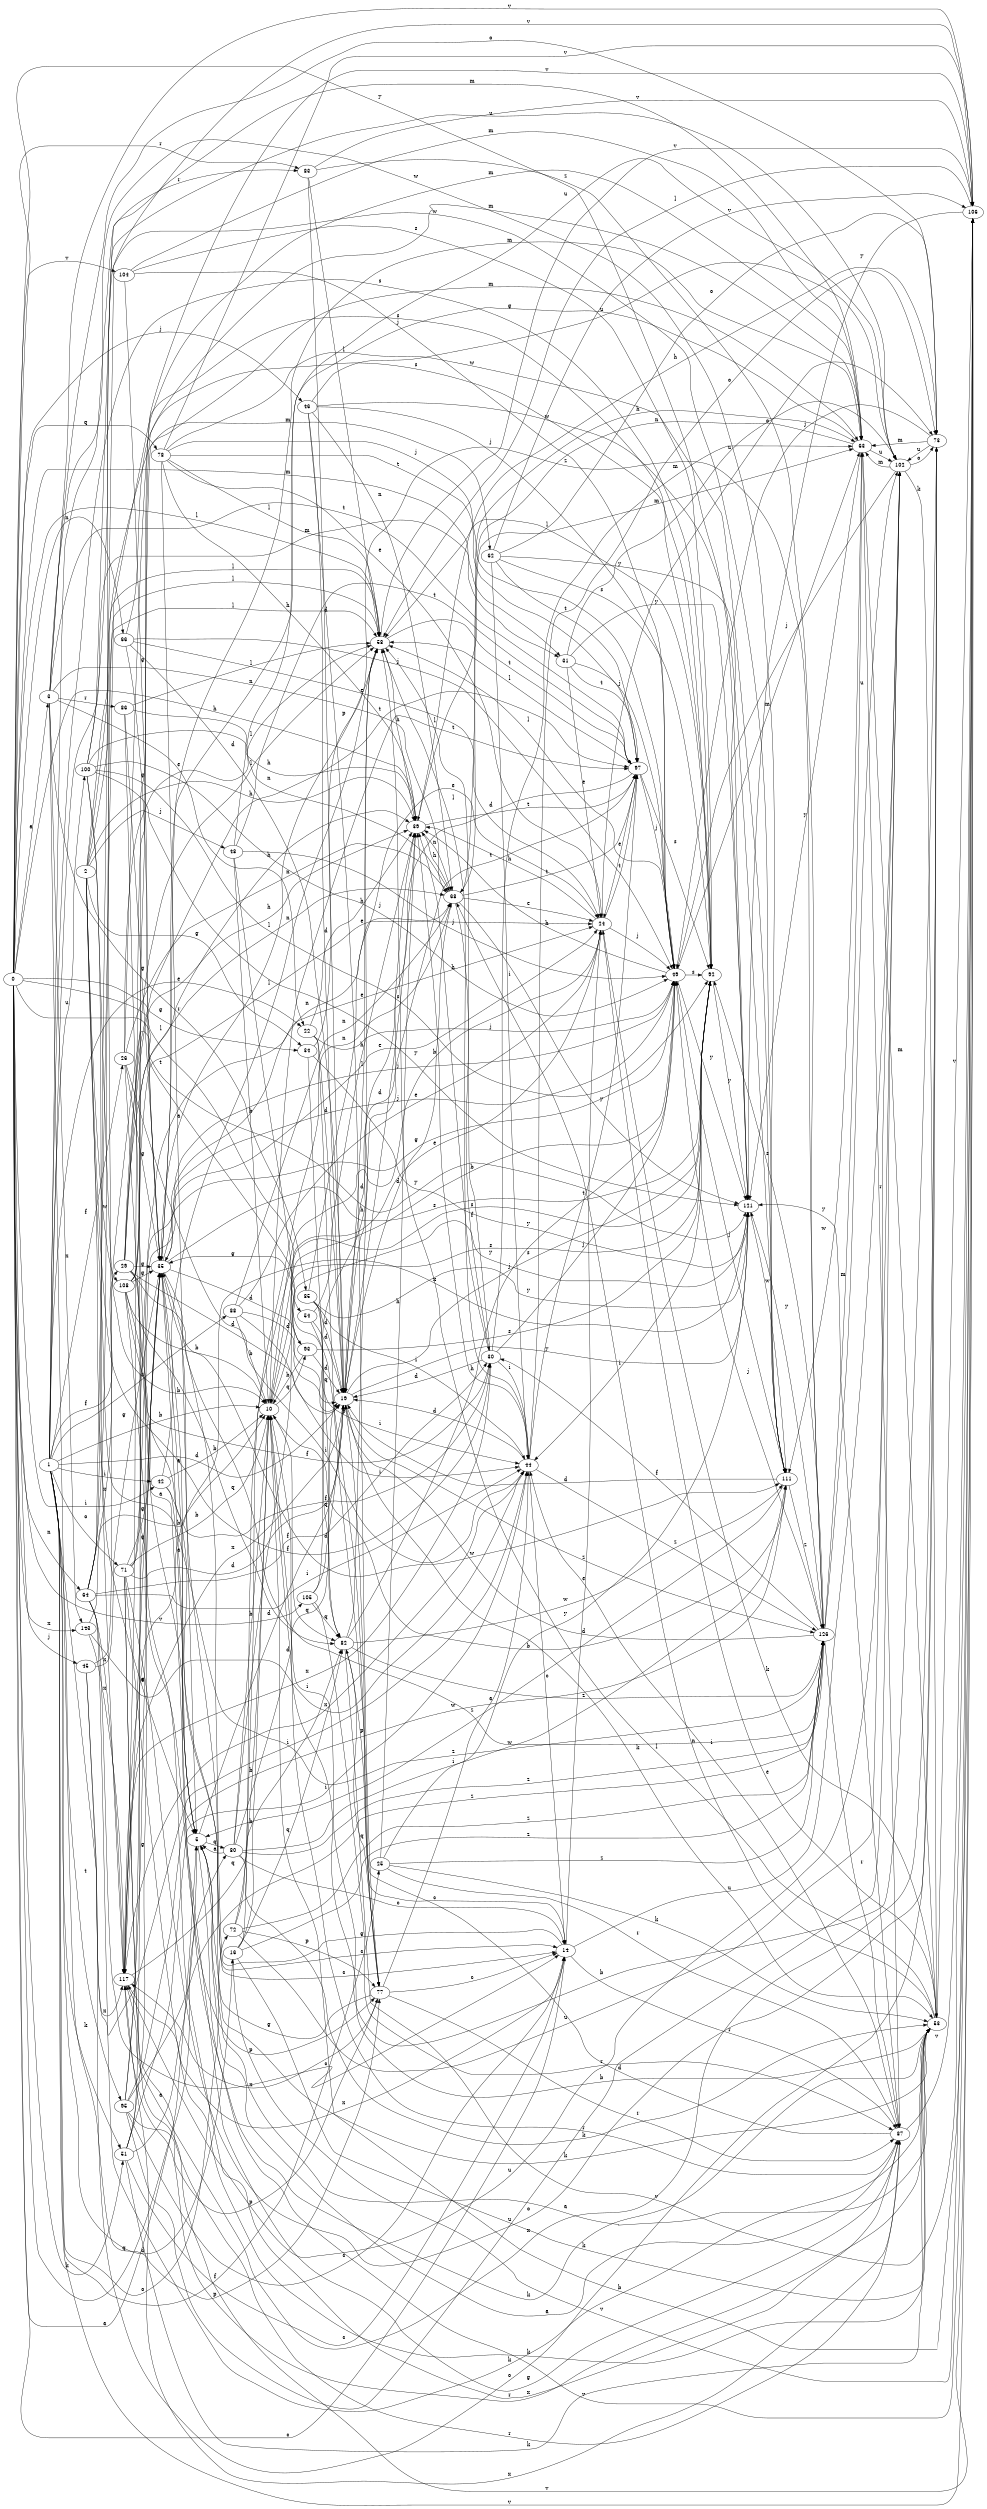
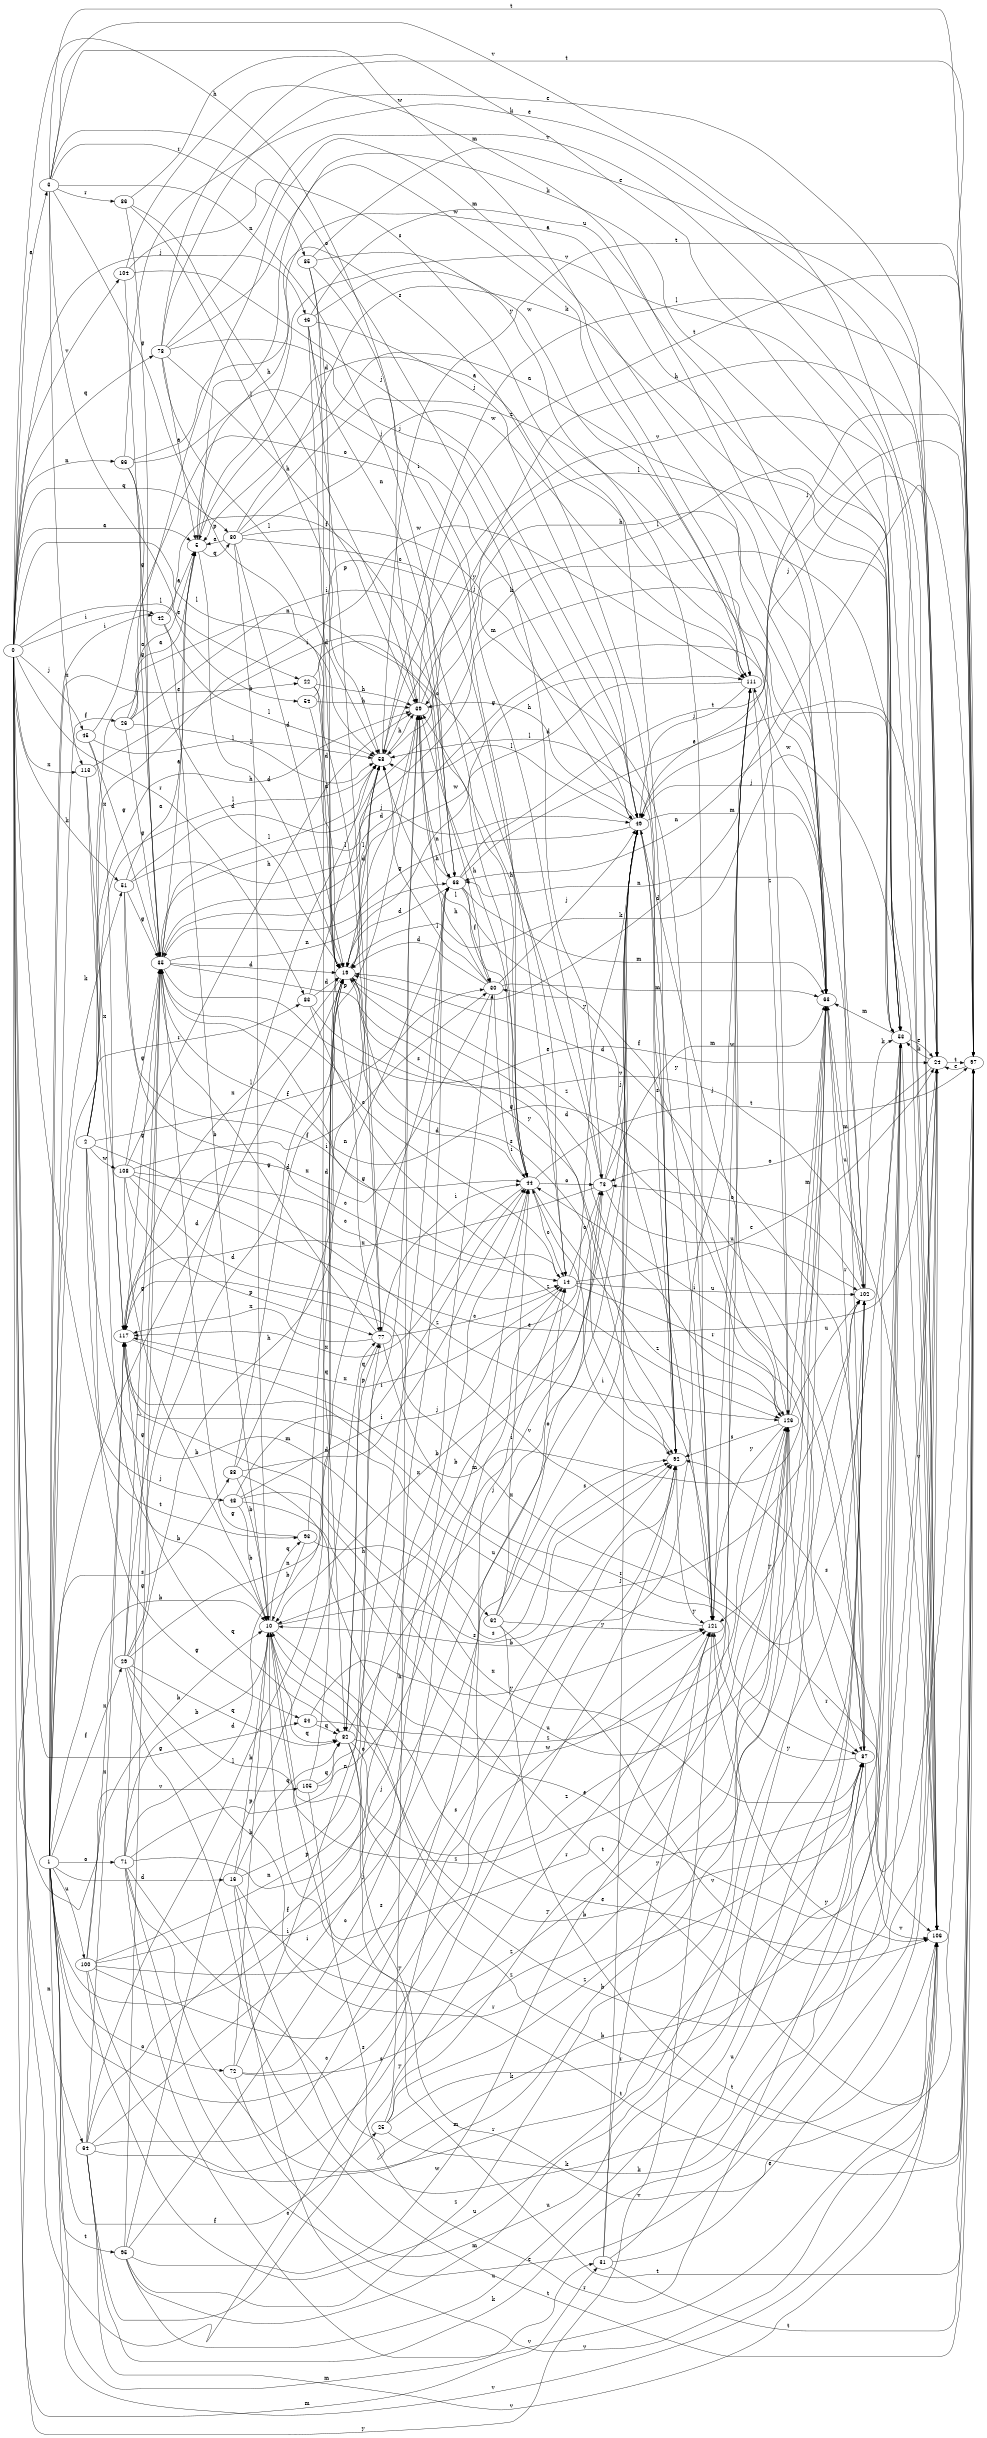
edge "106" -> "121": reversed
edge "14" -> "73": added, label "o"
node "143": label "143" -> "113"
